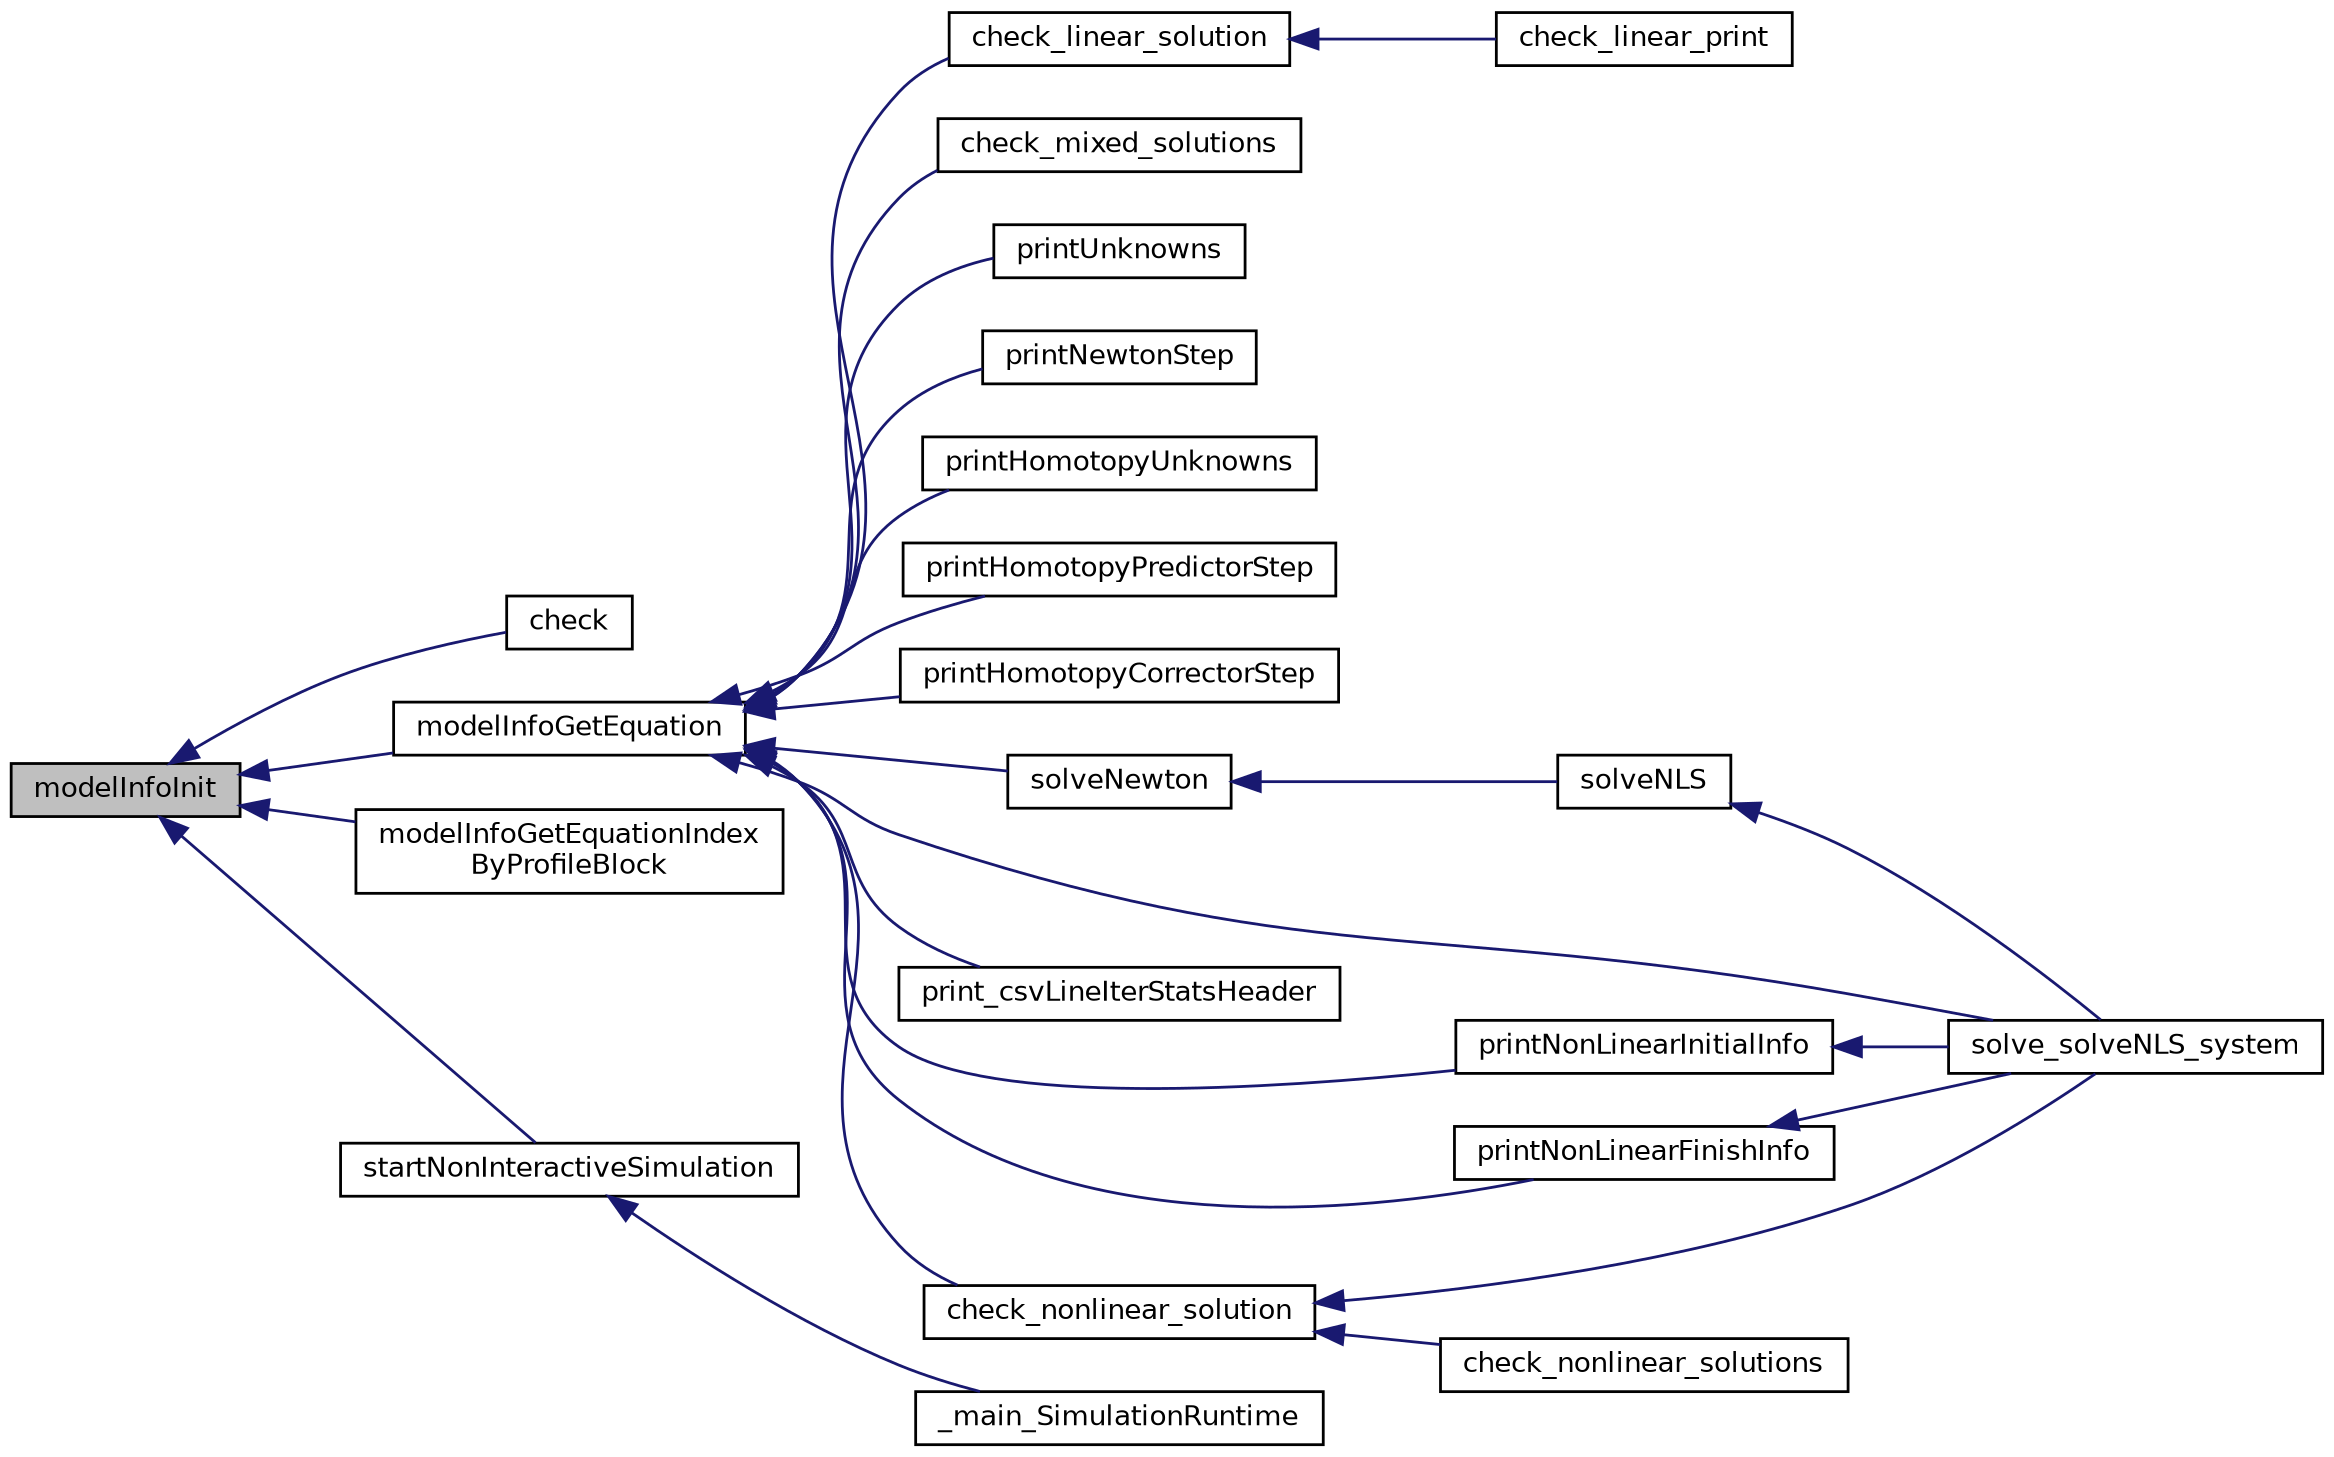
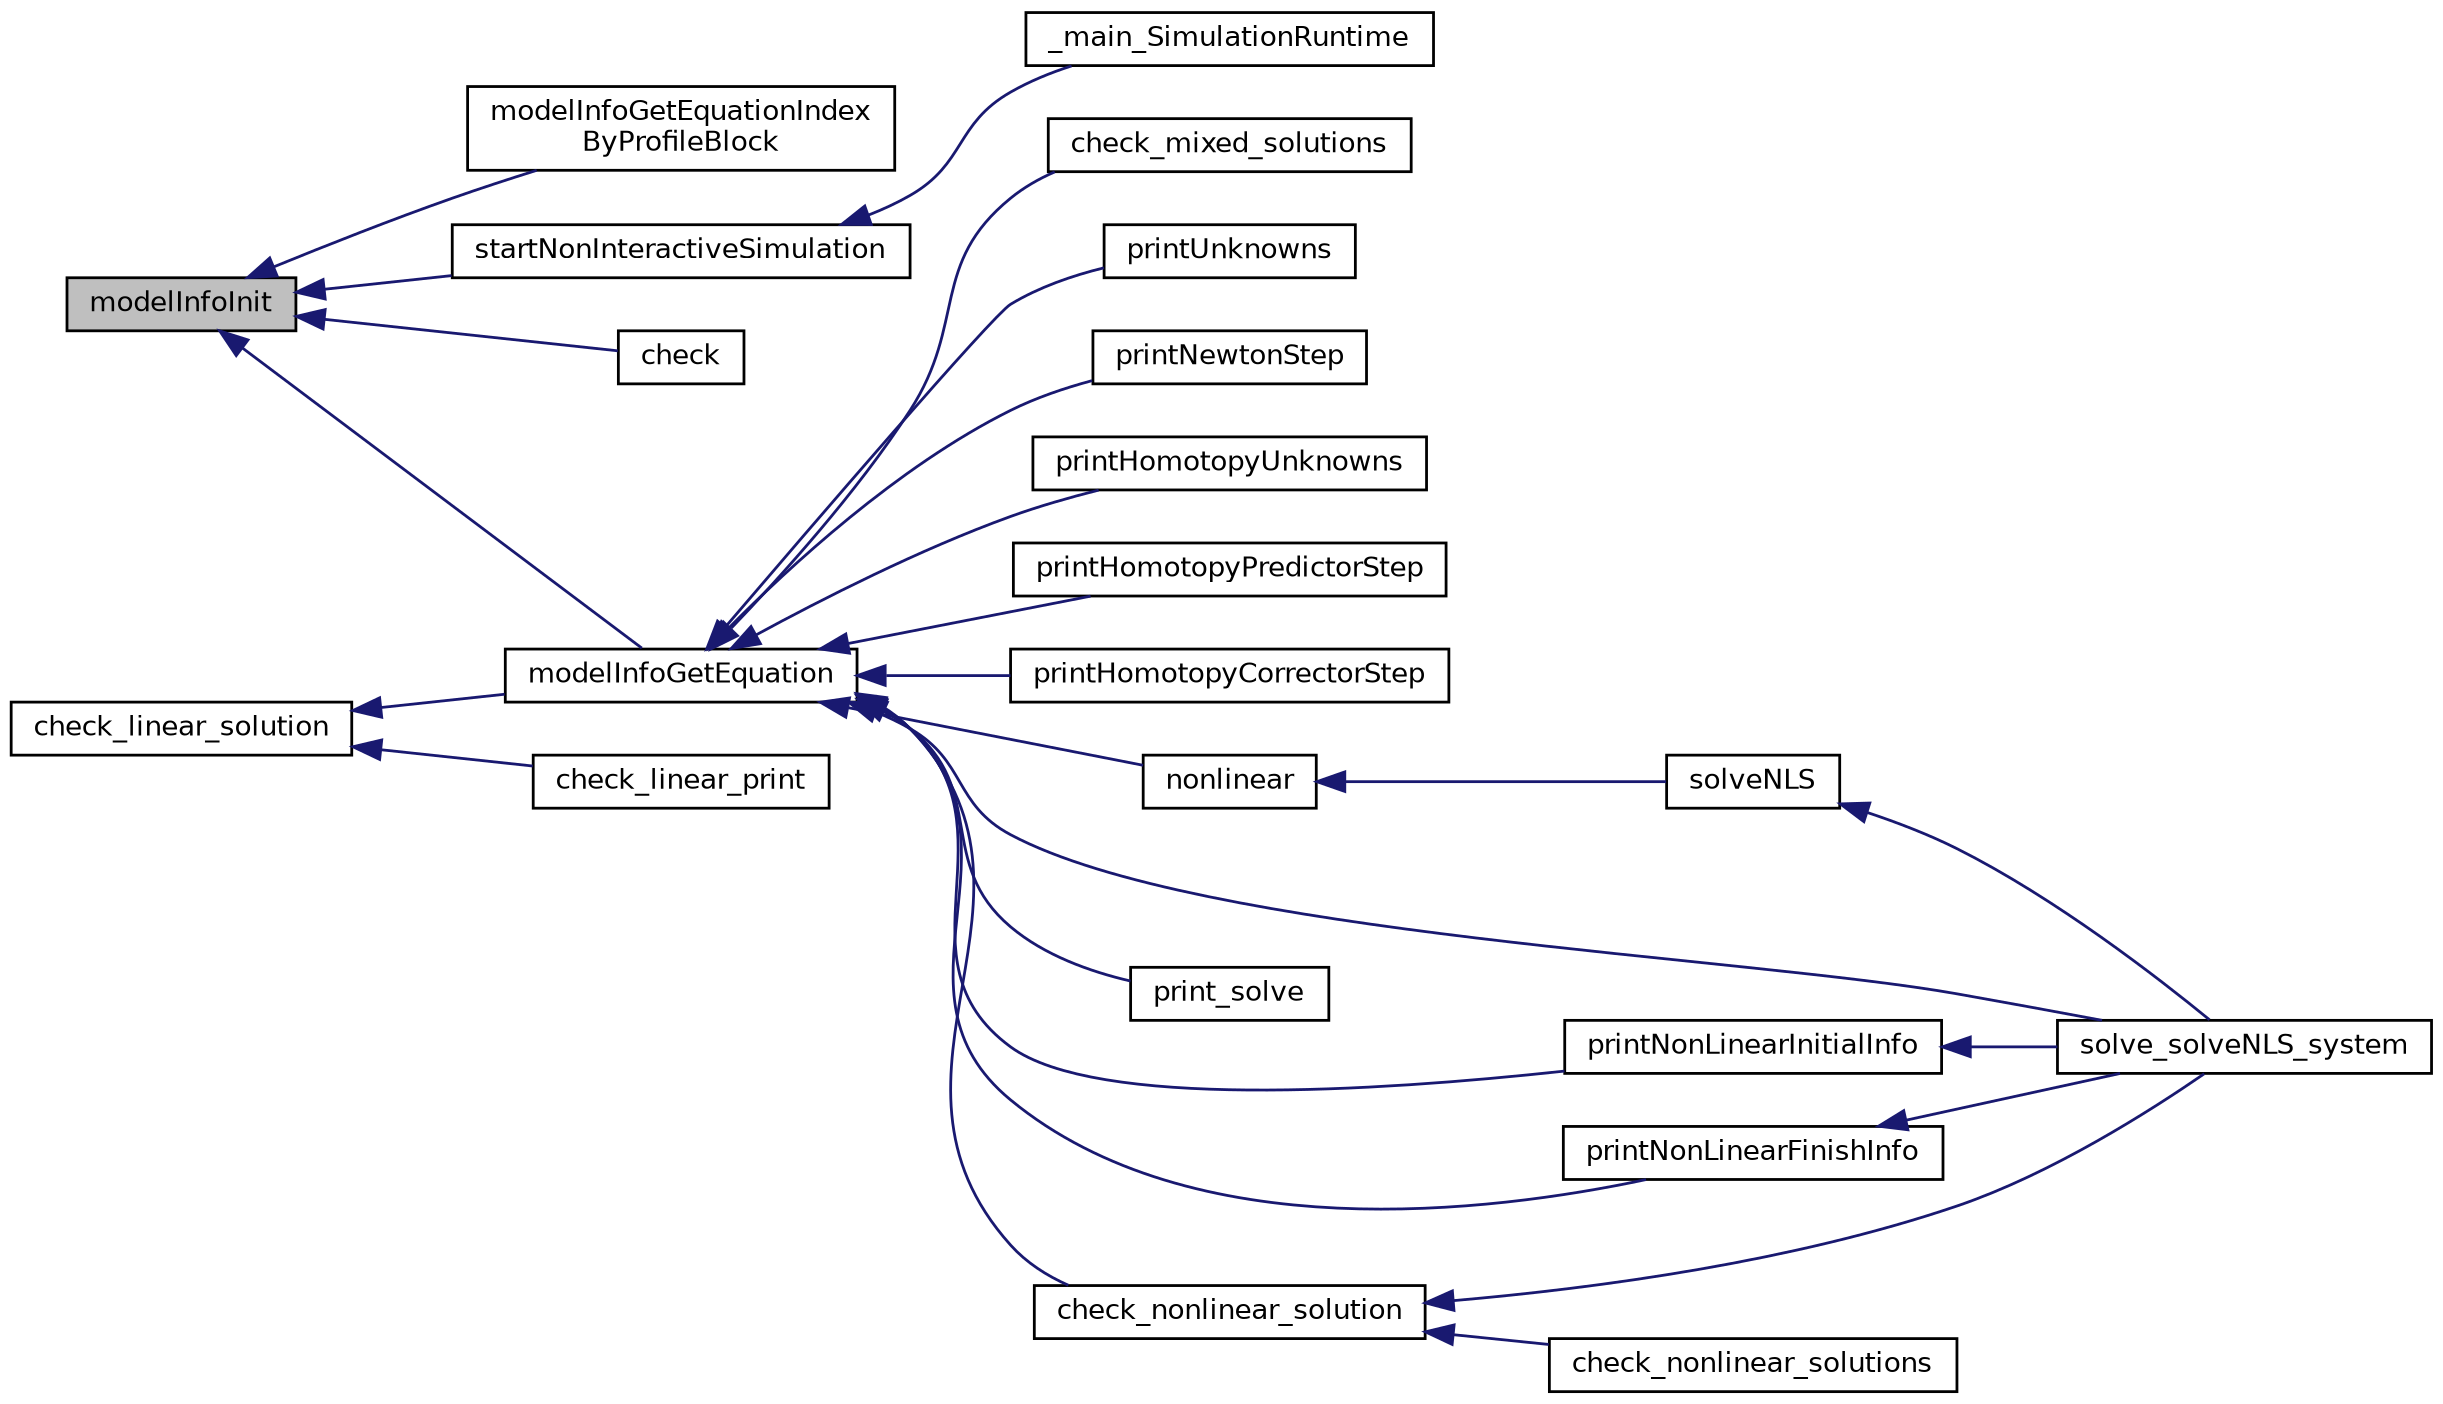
edge "check_linear_solution" -> "modelInfoGetEquation": reversed
node "solveNewton": label "solveNewton" -> "nonlinear"
node "print_csvLineIterStatsHeader": label "print_csvLineIterStatsHeader" -> "print_solve"
